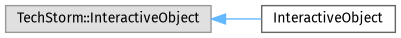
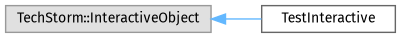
node "InteractiveObject": label "InteractiveObject" -> "TestInteractive"
